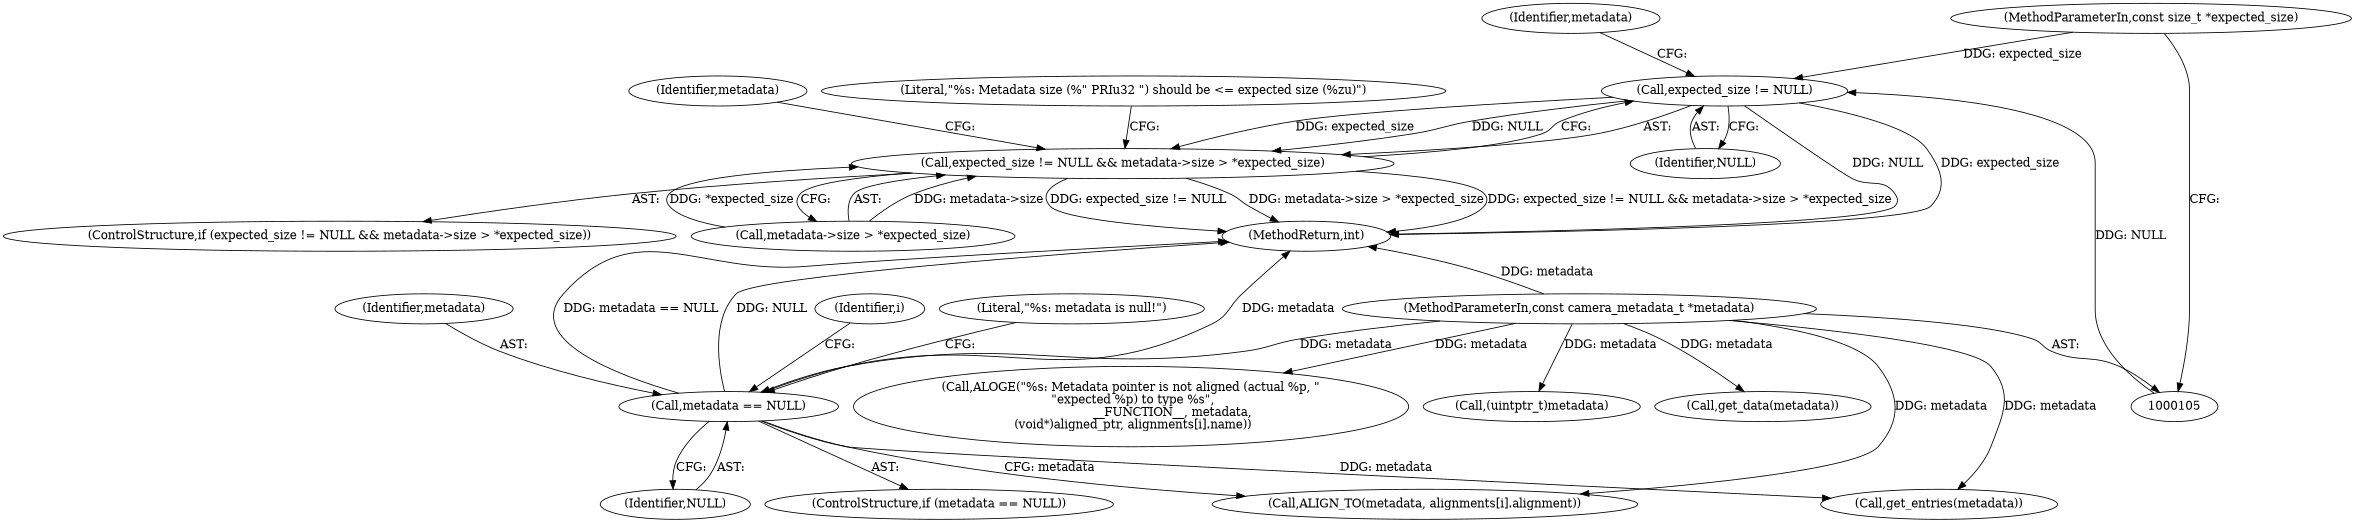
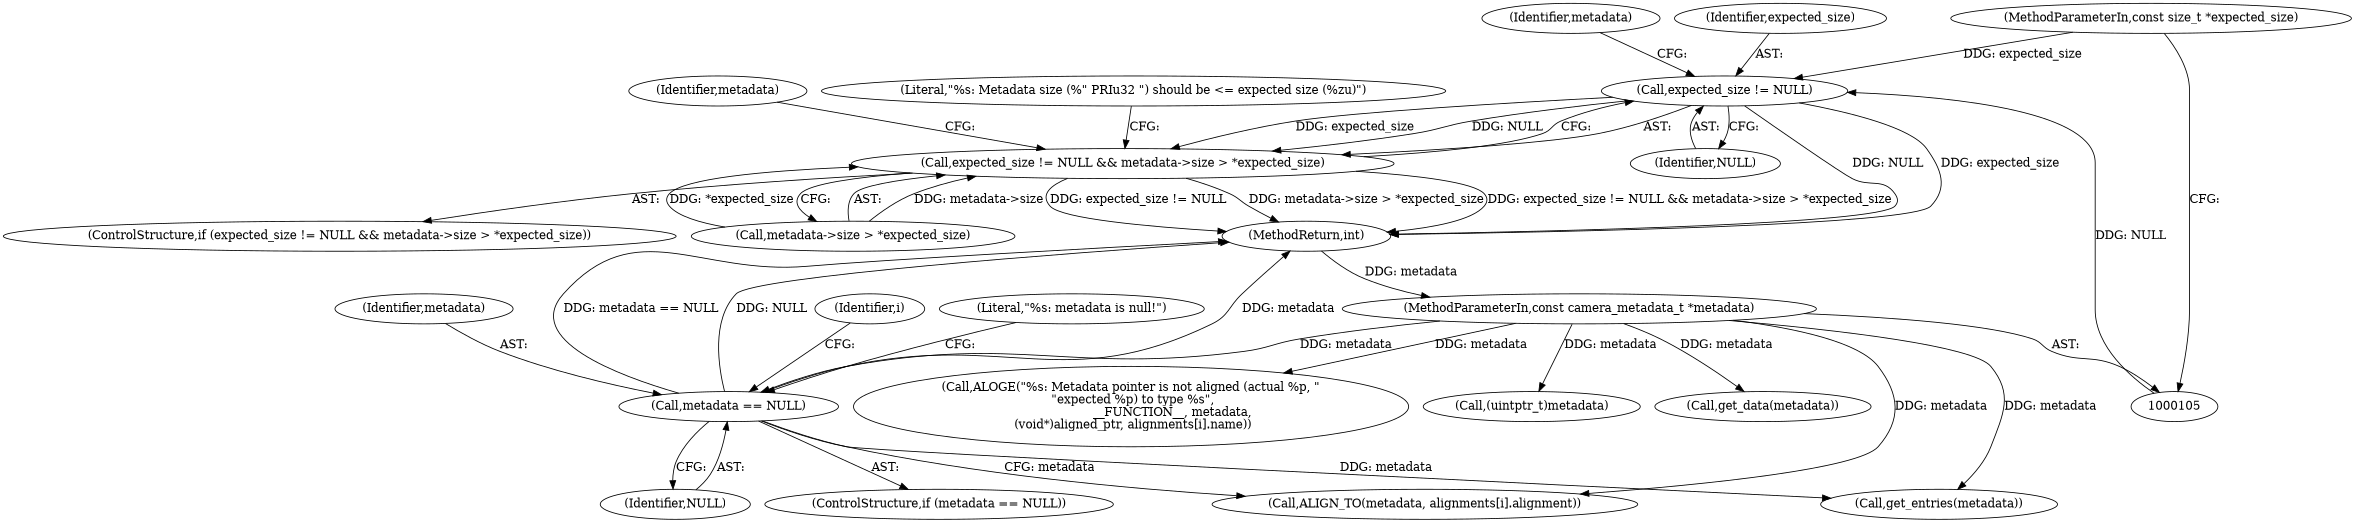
node "(Identifier,expected_size)": added
edge "(MethodParameterIn,const camera_metadata_t *metadata)" -> "(MethodReturn,int)": reversed
